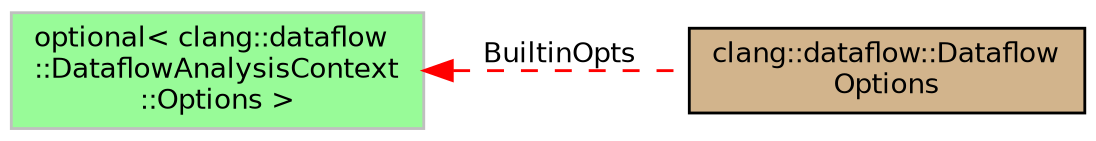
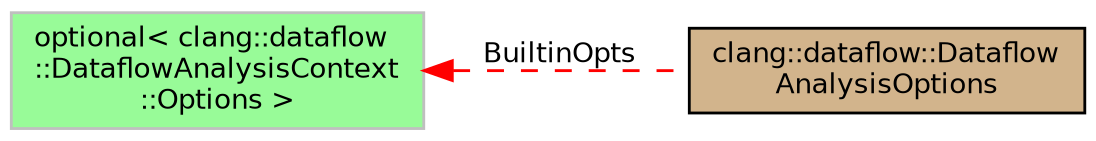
node "clang::dataflow::Dataflow Options": label "clang::dataflow::Dataflow Options" -> "clang::dataflow::Dataflow AnalysisOptions"
